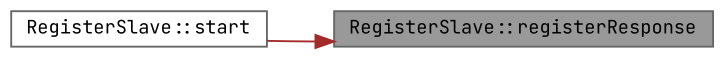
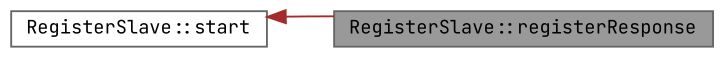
edge "RegisterSlave::start" -> "RegisterSlave::registerResponse": reversed
